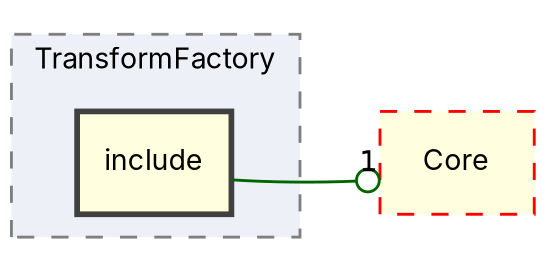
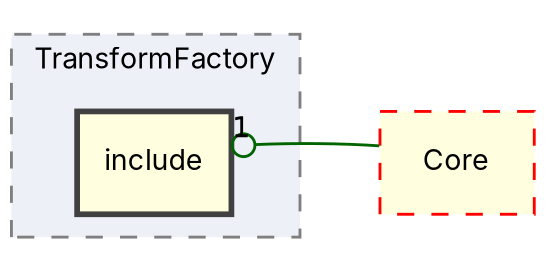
edge "include" -> "Core": reversed
